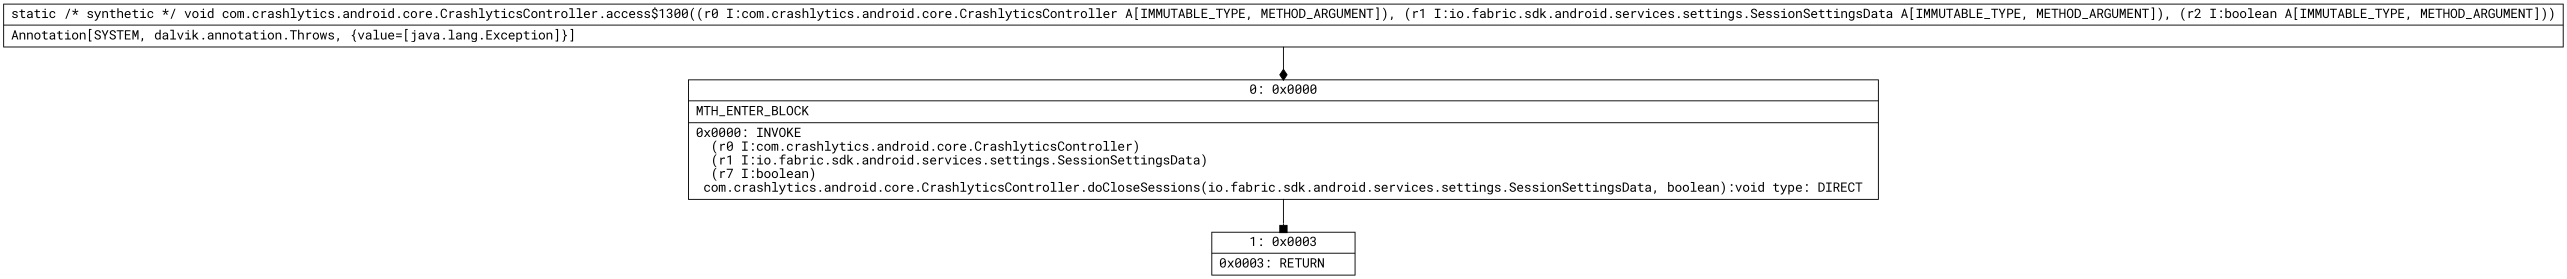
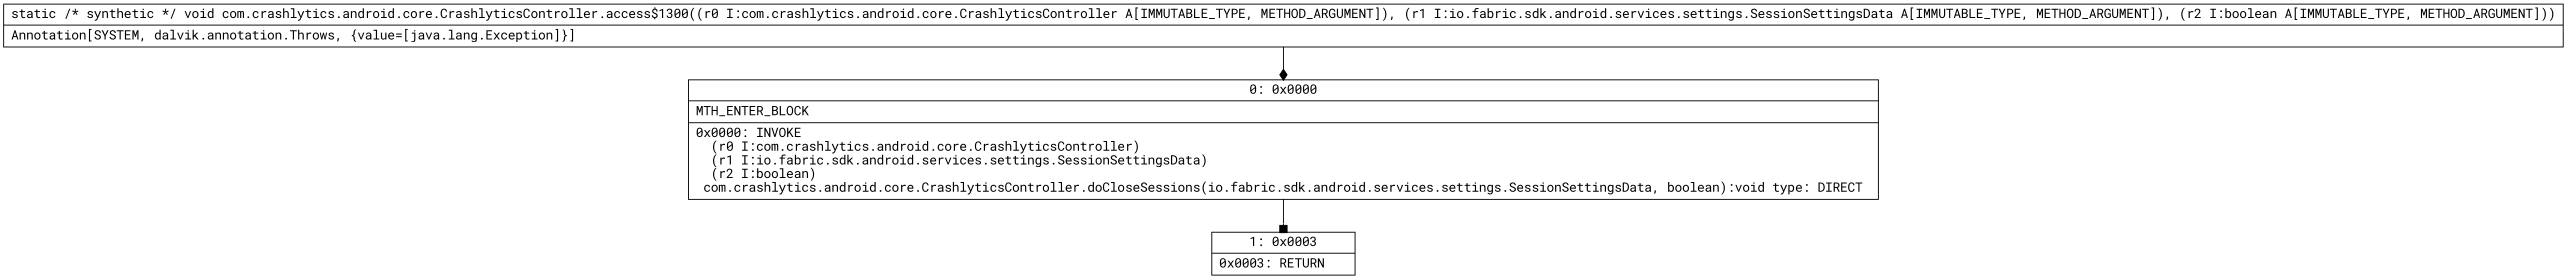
node "0: 0x0000": text "(r7 I:boolean)" -> "(r2 I:boolean)"
